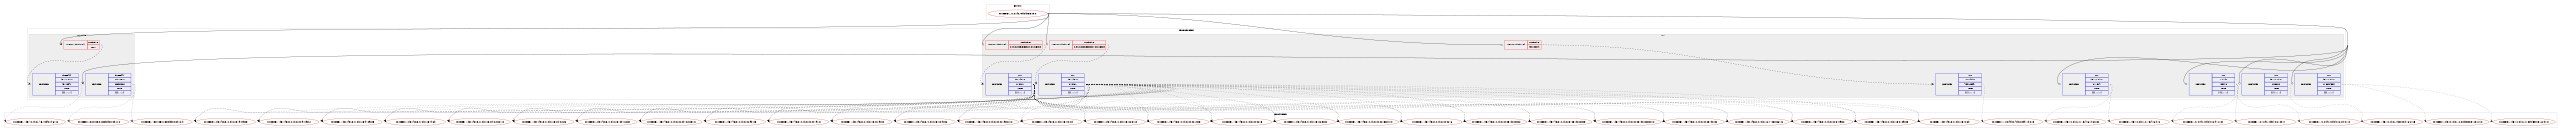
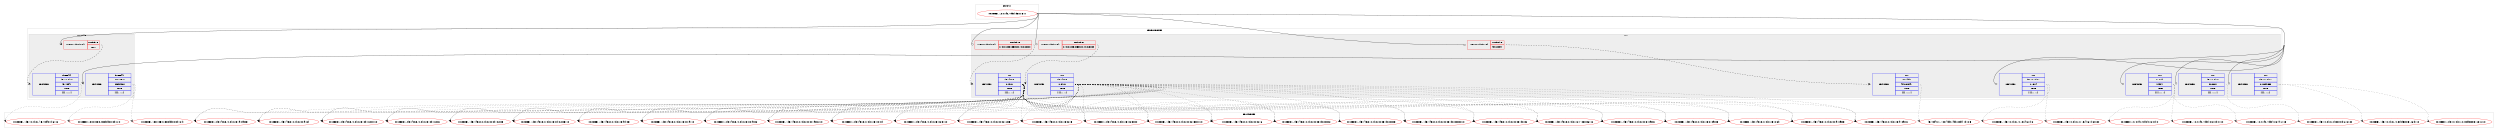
node "portage://dev-lang/python-3.11.9_p1": removed
node "portage://x11-libs/libnotify-0.8.3": label "portage://x11-libs/libnotify-0.8.3" -> "keyutils://x11-libs/libnotify-0.8.3"
